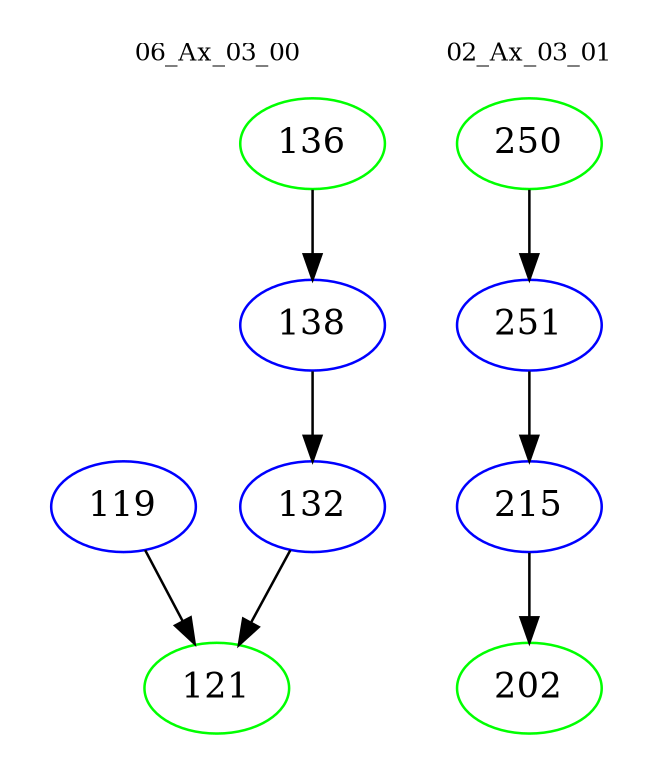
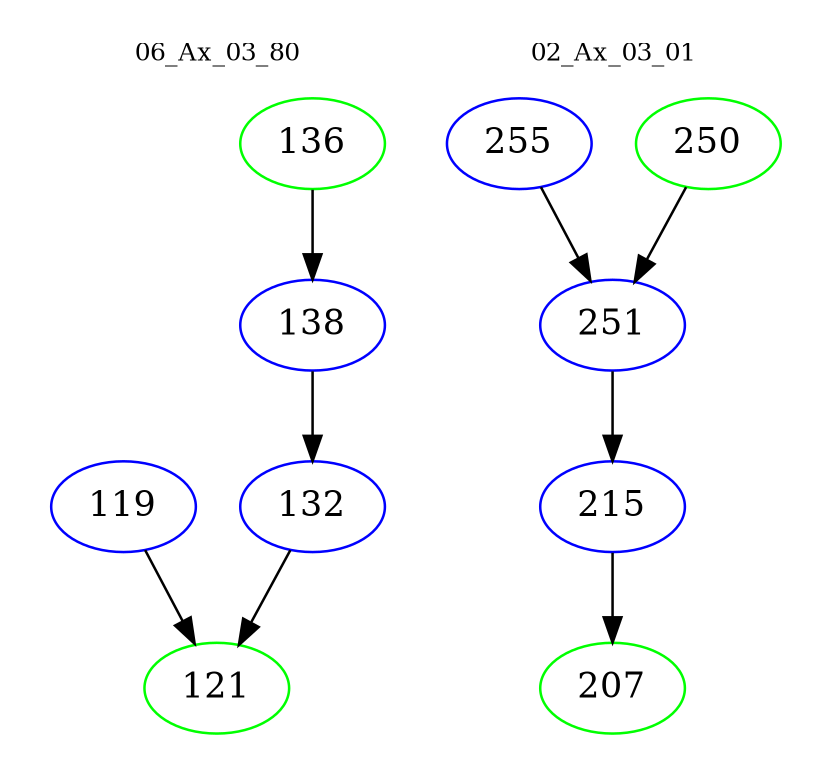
cluster "06_Ax_03_00": label "06_Ax_03_00" -> "06_Ax_03_80"
node "255": added
node "202": label "202" -> "207"
